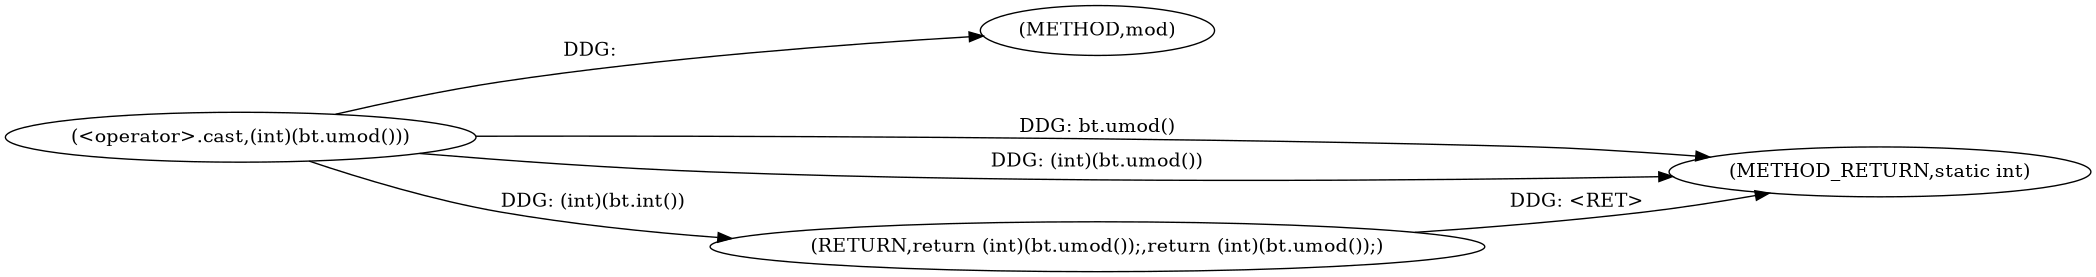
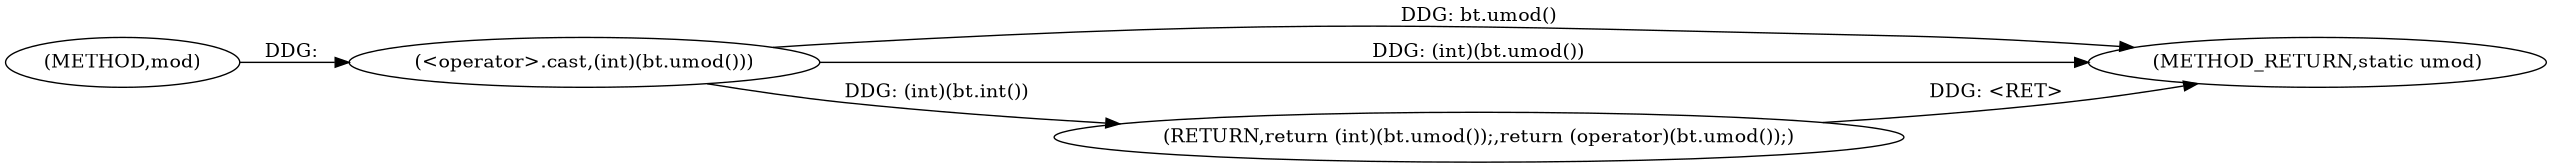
edge "(<operator>.cast,(int)(bt.umod()))" -> "(METHOD,mod)": reversed
node "(METHOD_RETURN,static int)": label "(METHOD_RETURN,static int)" -> "(METHOD_RETURN,static umod)"
node "(RETURN,return (int)(bt.umod());,return (int)(bt.umod());)": label "(RETURN,return (int)(bt.umod());,return (int)(bt.umod());)" -> "(RETURN,return (int)(bt.umod());,return (operator)(bt.umod());)"
